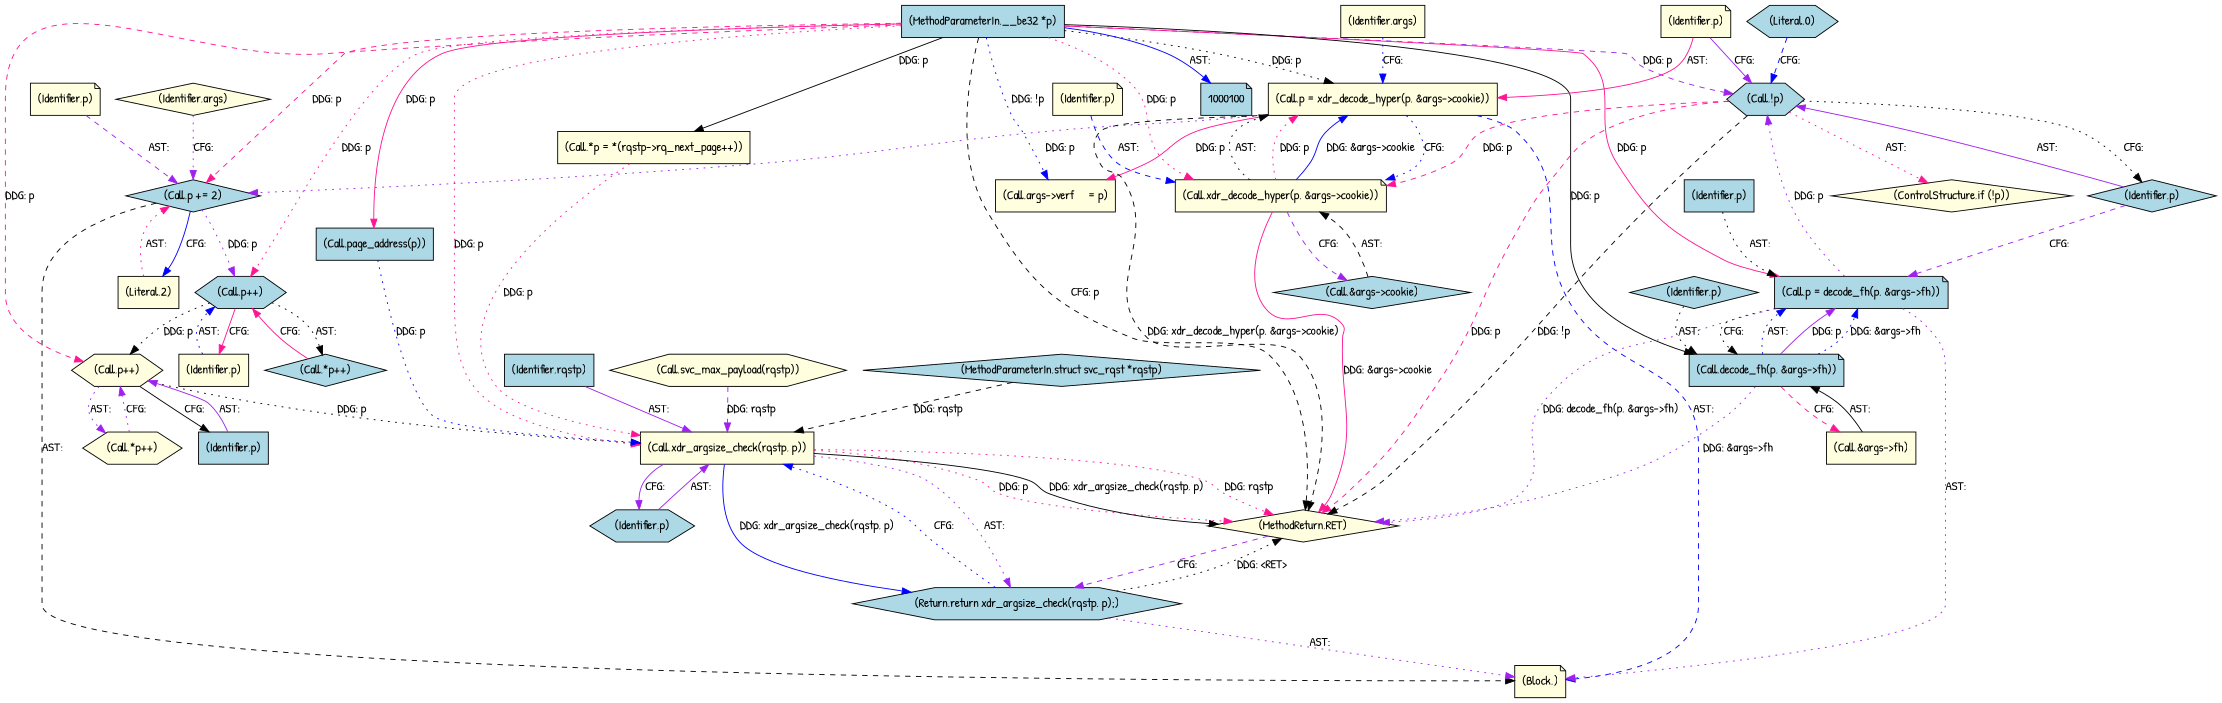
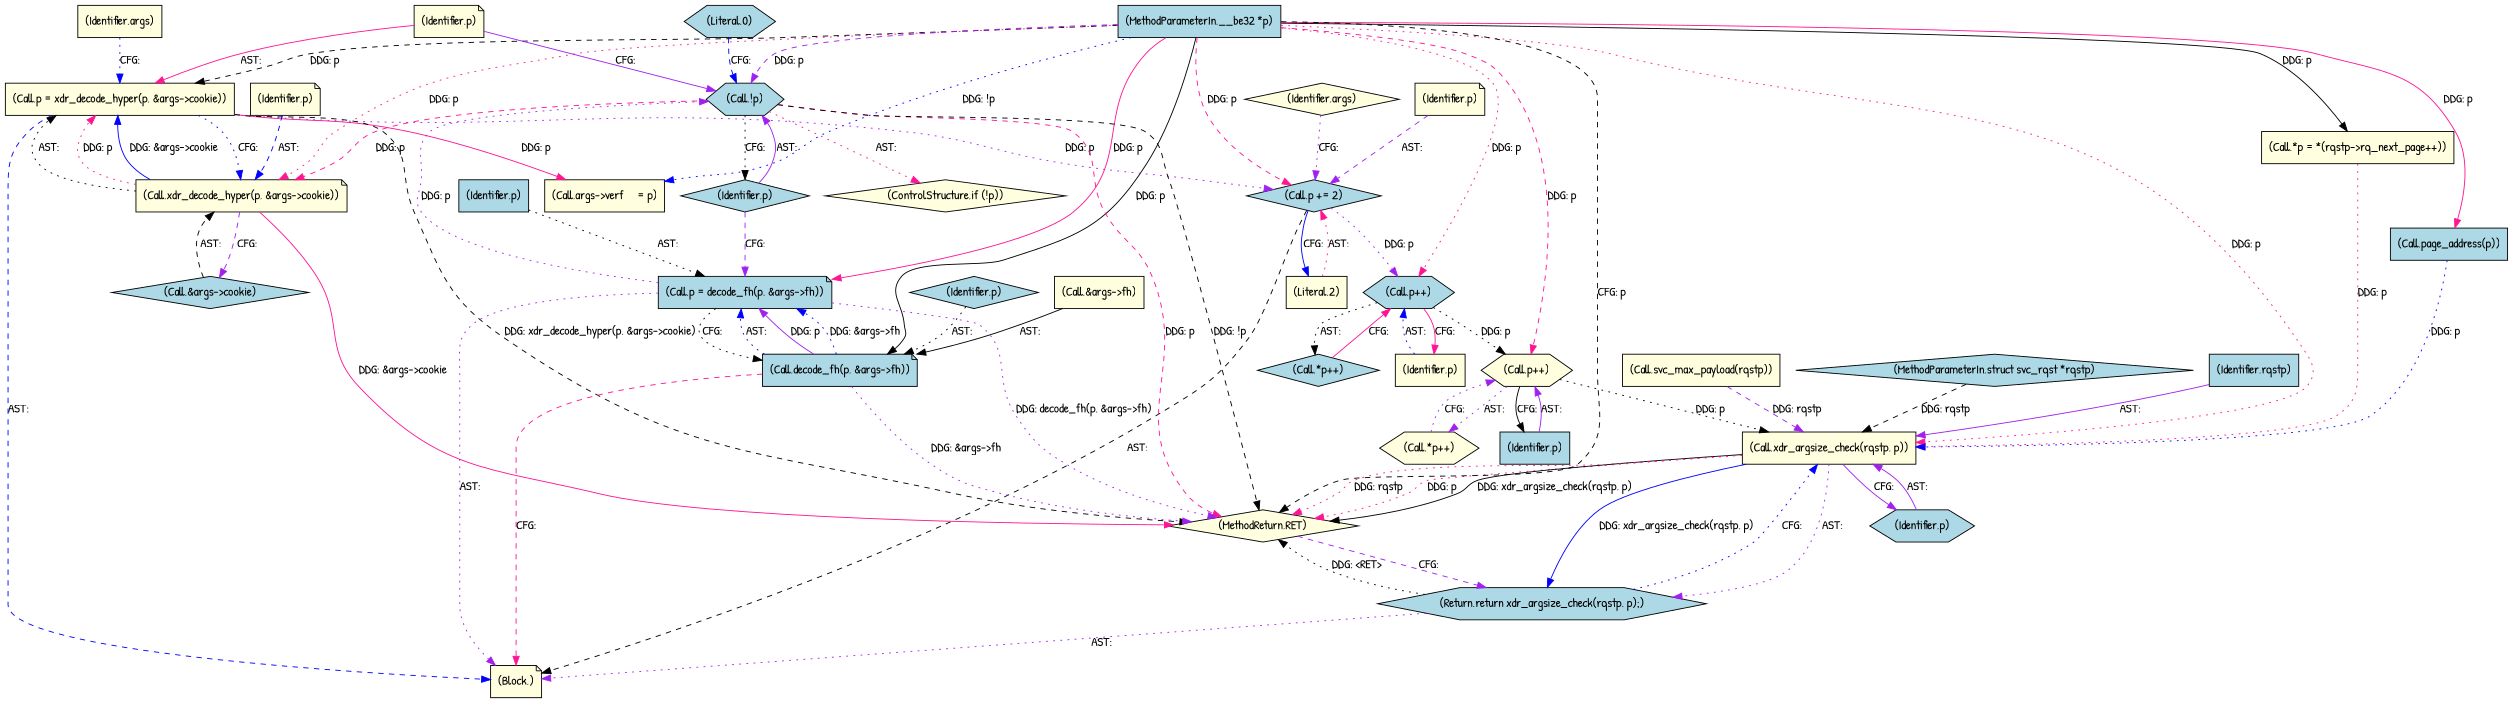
edge "(MethodParameterIn,__be32 *p)" -> "(Call,p = xdr_decode_hyper(p, &args->cookie))": style dotted -> dashed
node "1000100": removed
node "(Call,svc_max_payload(rqstp))": shape hexagon -> box
edge "(Call,decode_fh(p, &args->fh))" -> "(Call,&args->fh)": now "(Call,decode_fh(p, &args->fh))" -> "(Block,)"
